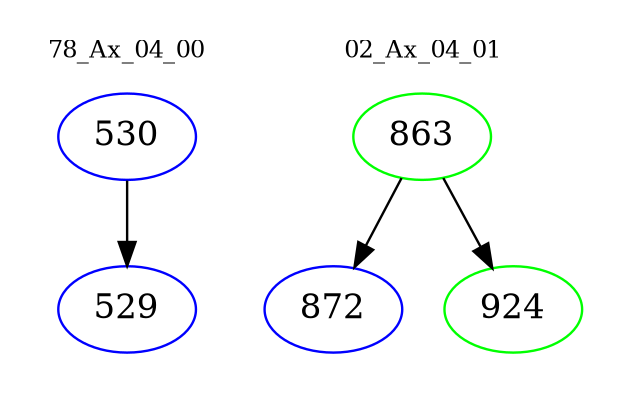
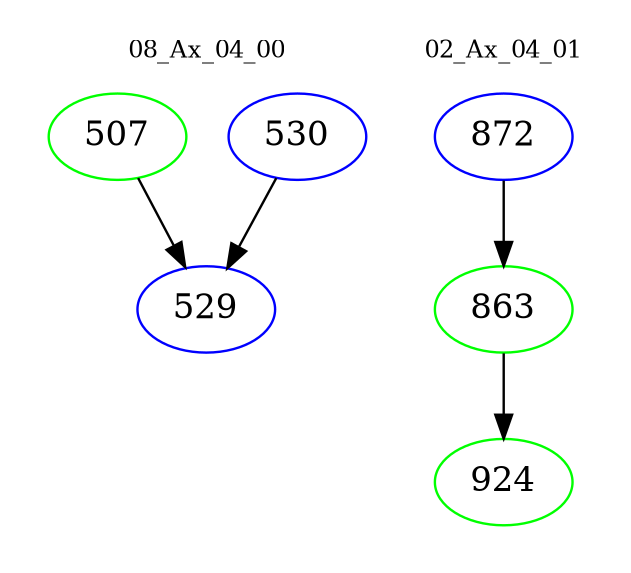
cluster "78_Ax_04_00": label "78_Ax_04_00" -> "08_Ax_04_00"
node "507": added
edge "863" -> "872": reversed
